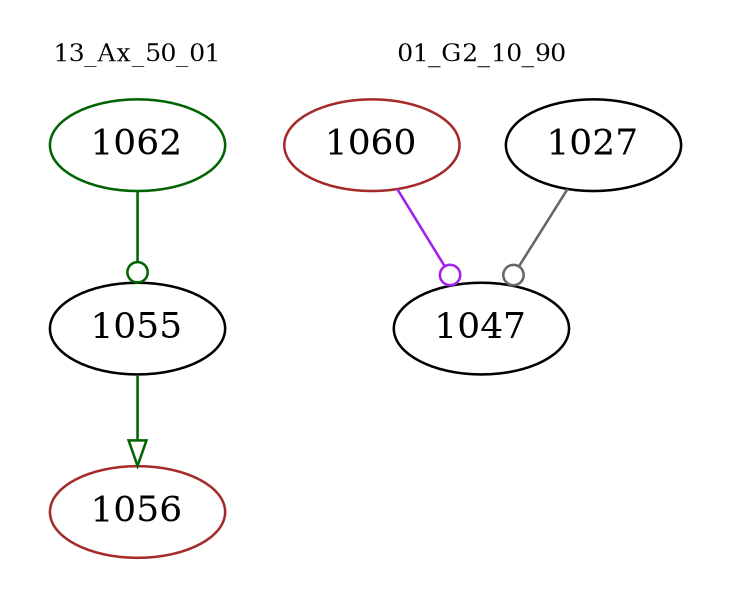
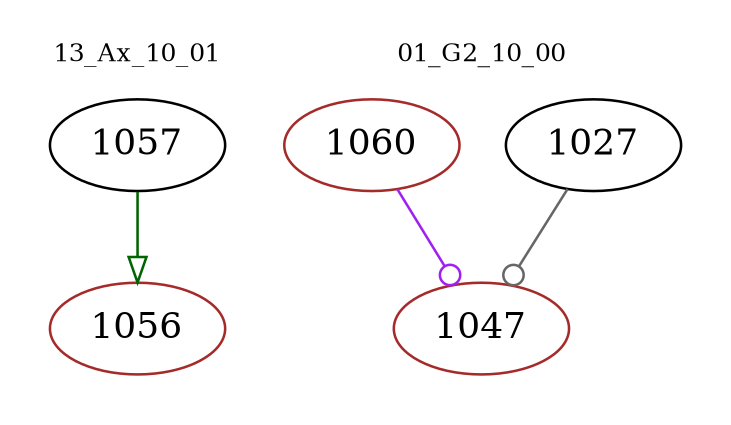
cluster "13_Ax_50_01": label "13_Ax_50_01" -> "13_Ax_10_01"
cluster "01_G2_10_90": label "01_G2_10_90" -> "01_G2_10_00"
node "1062": removed
node "1055": label "1055" -> "1057"
node "1047": color black -> brown
